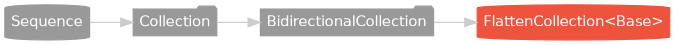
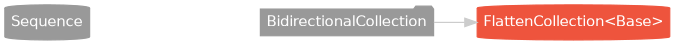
node "Collection": removed
